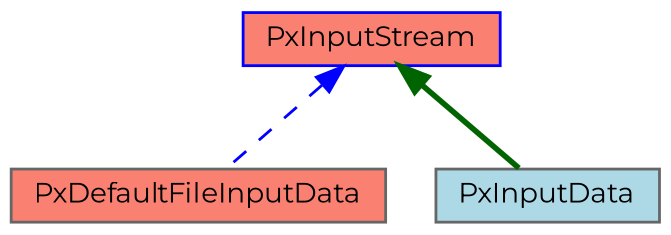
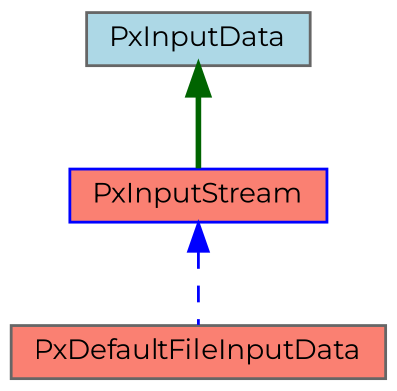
edge "PxInputData" -> "PxInputStream": reversed
